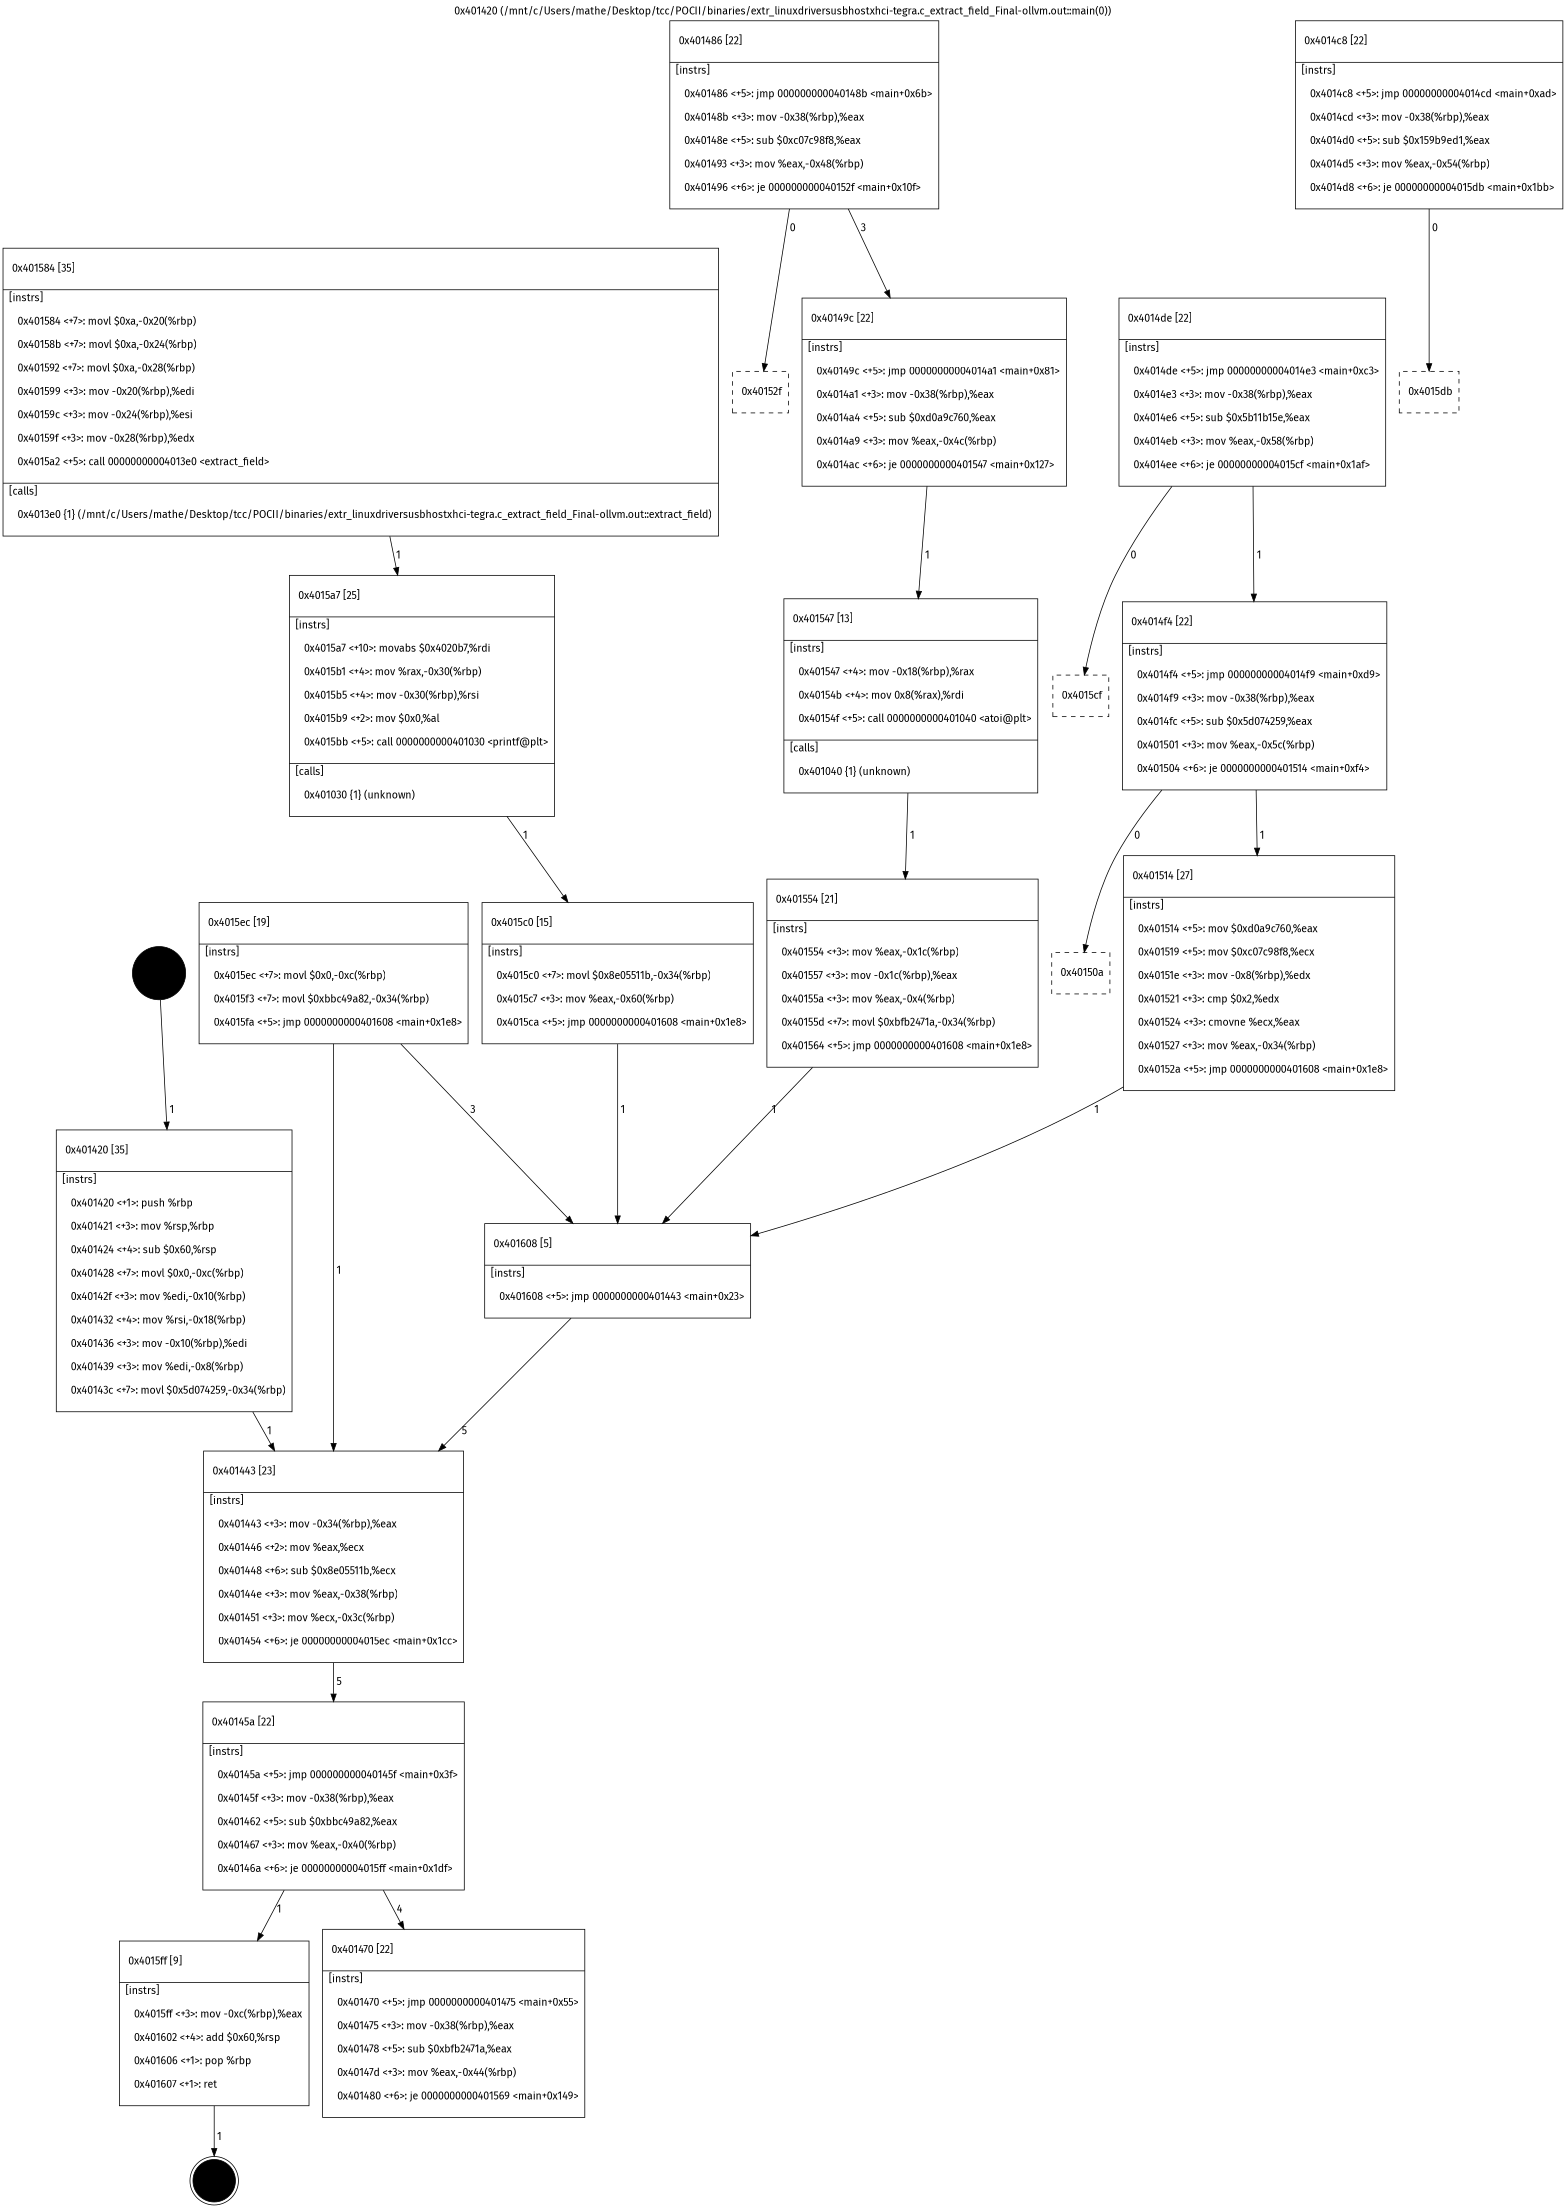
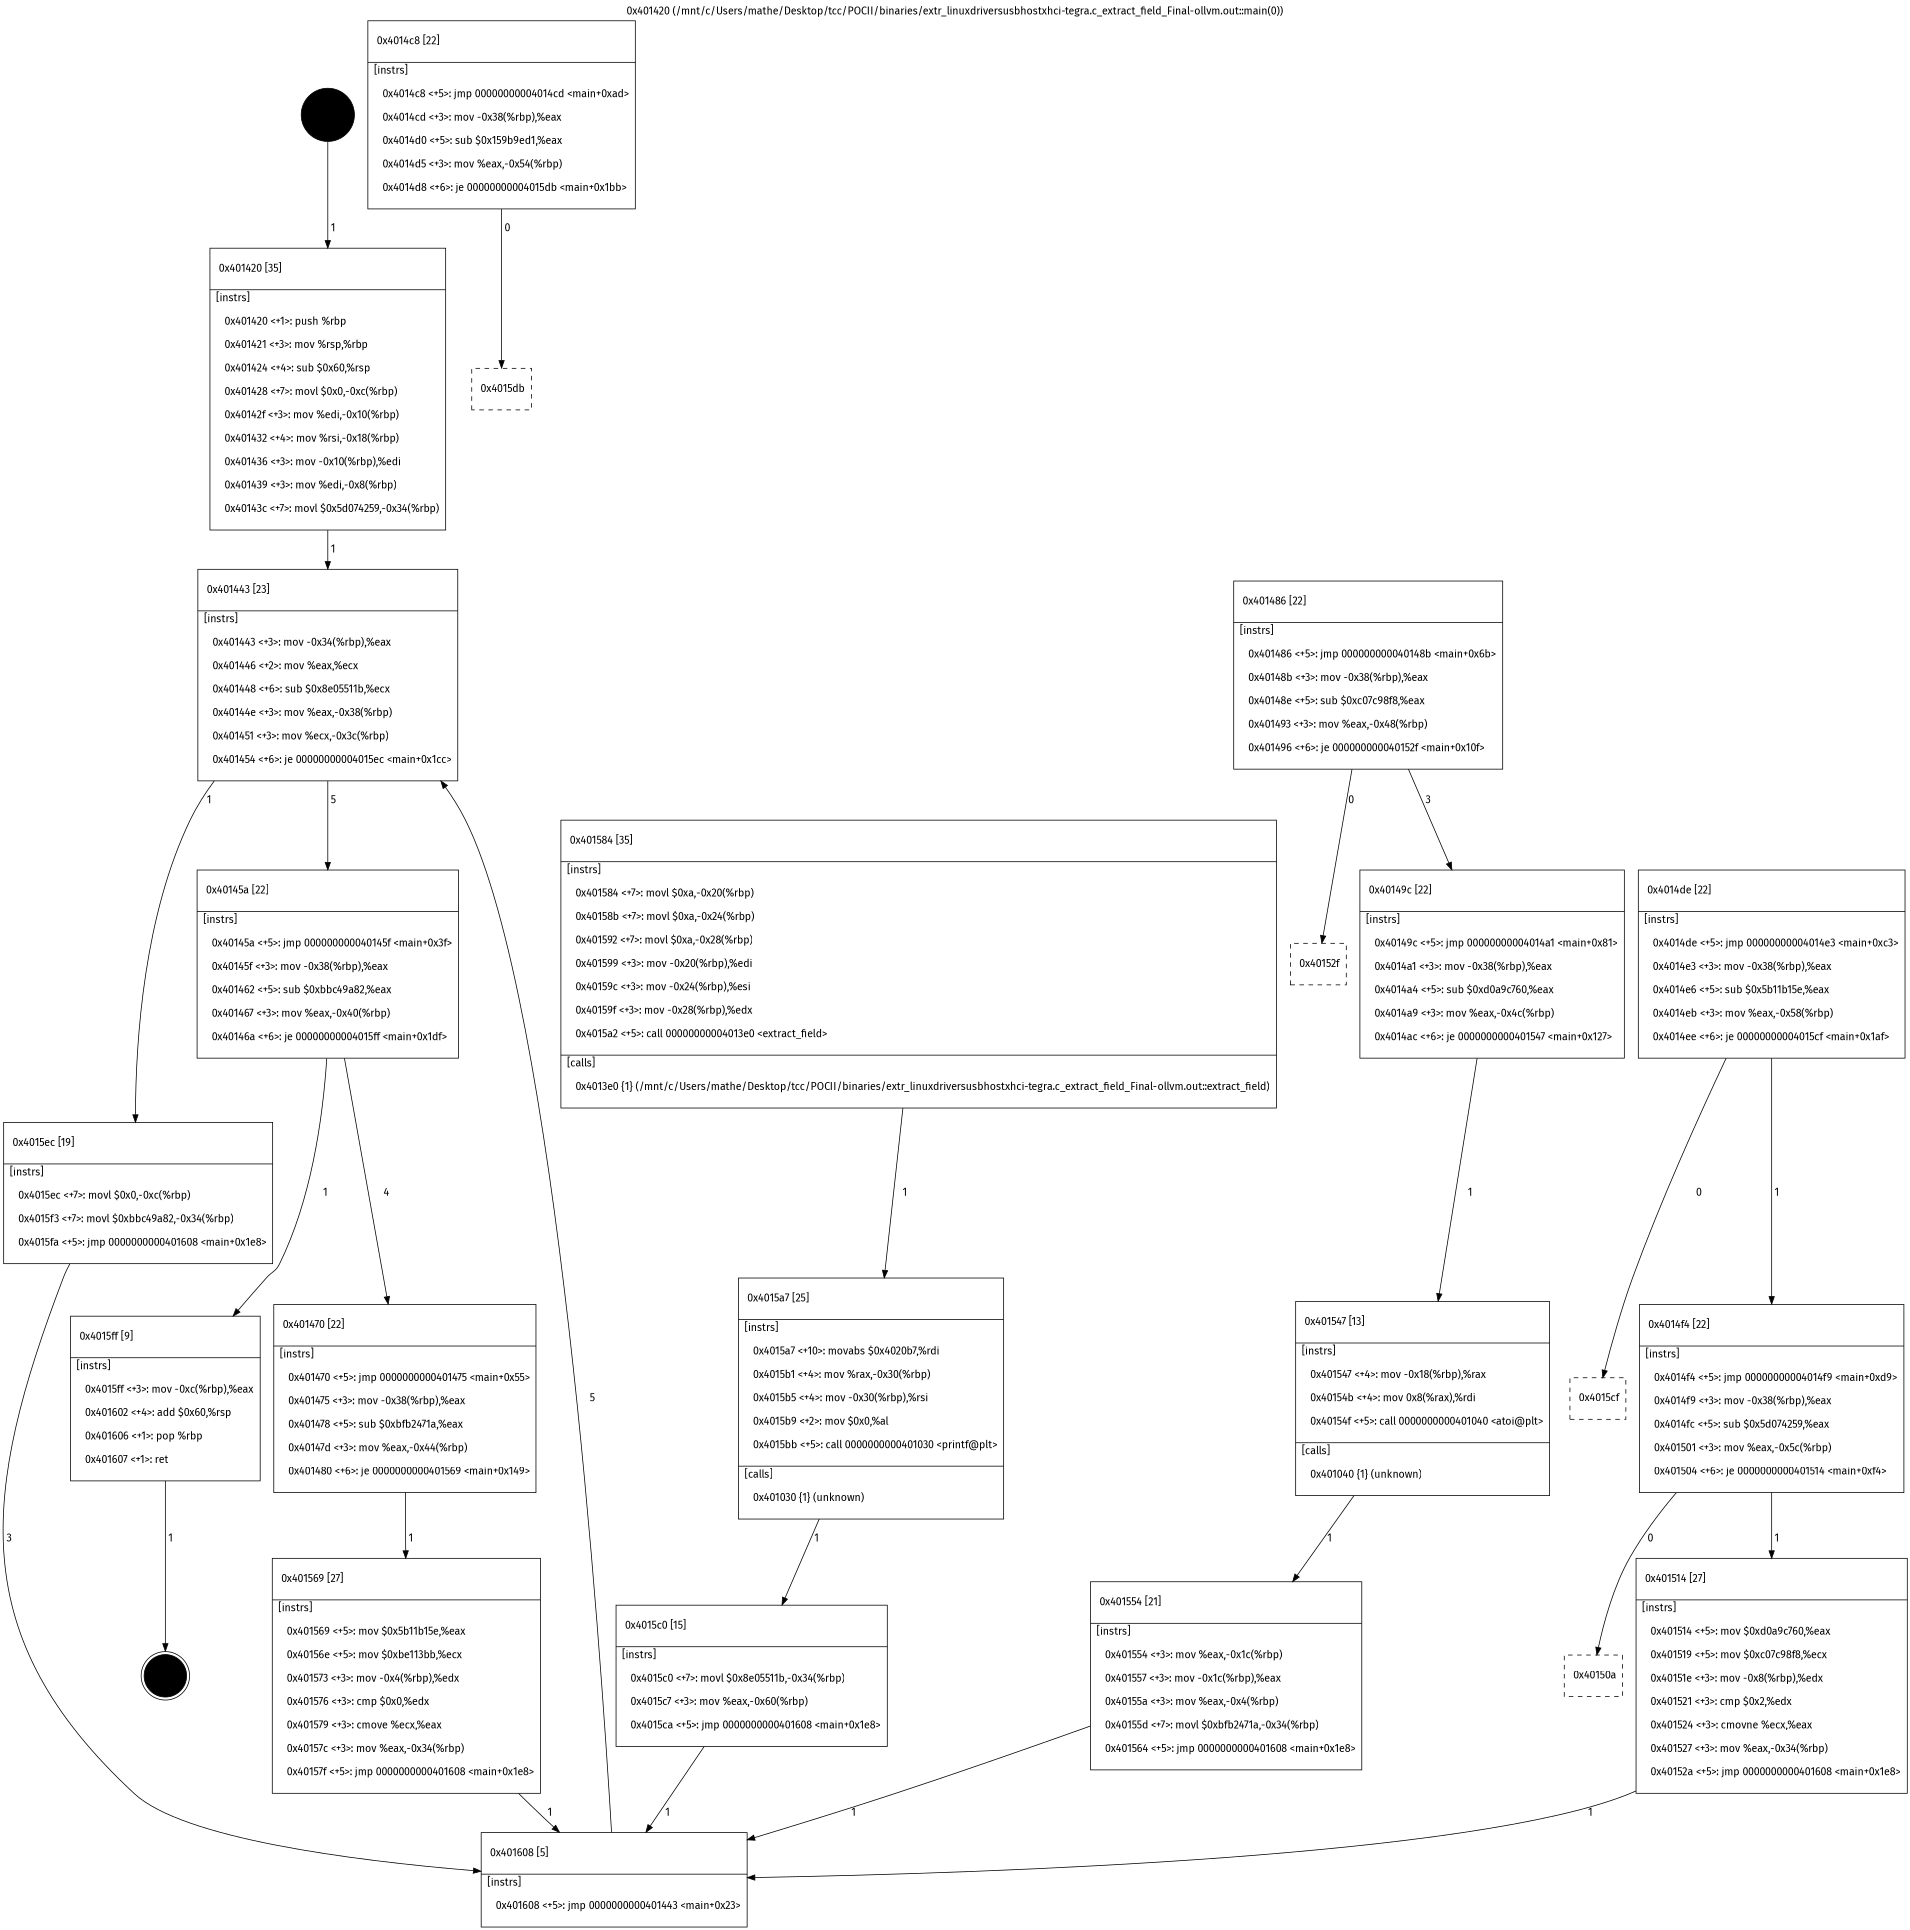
edge "0x4015ec [19]" -> "0x401443 [23]": reversed
node "0x401569 [27]": added
